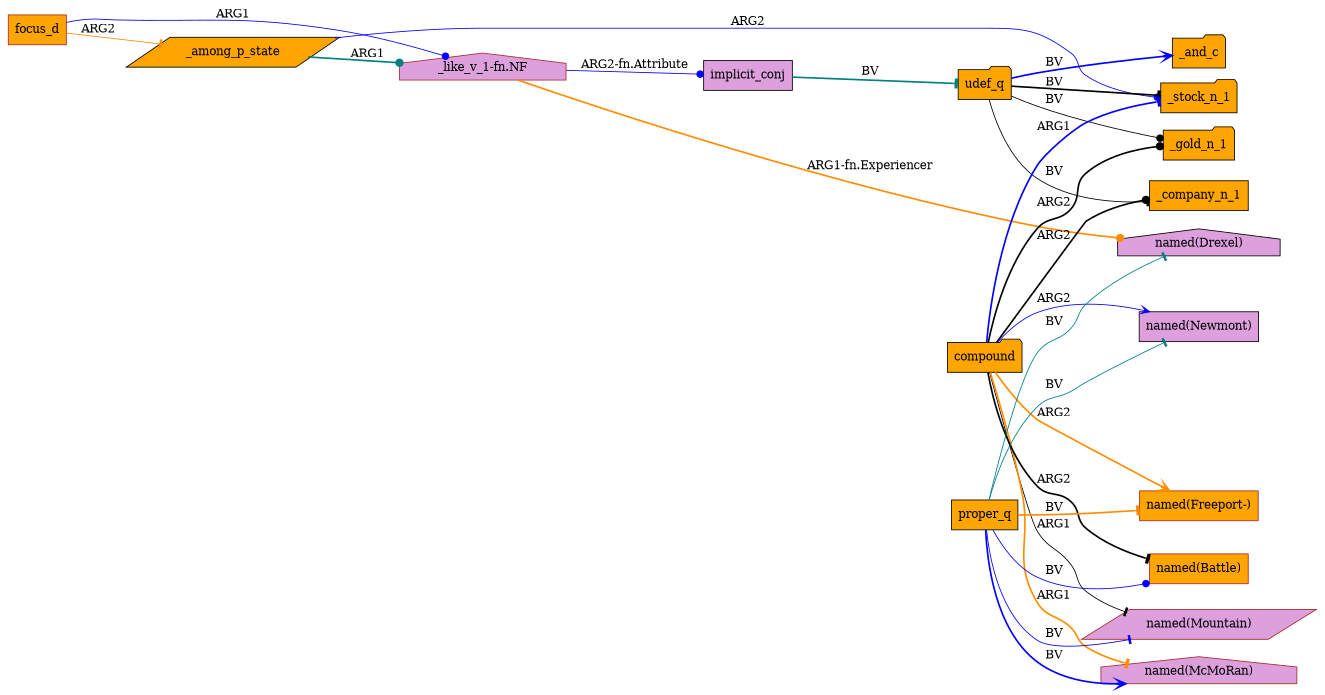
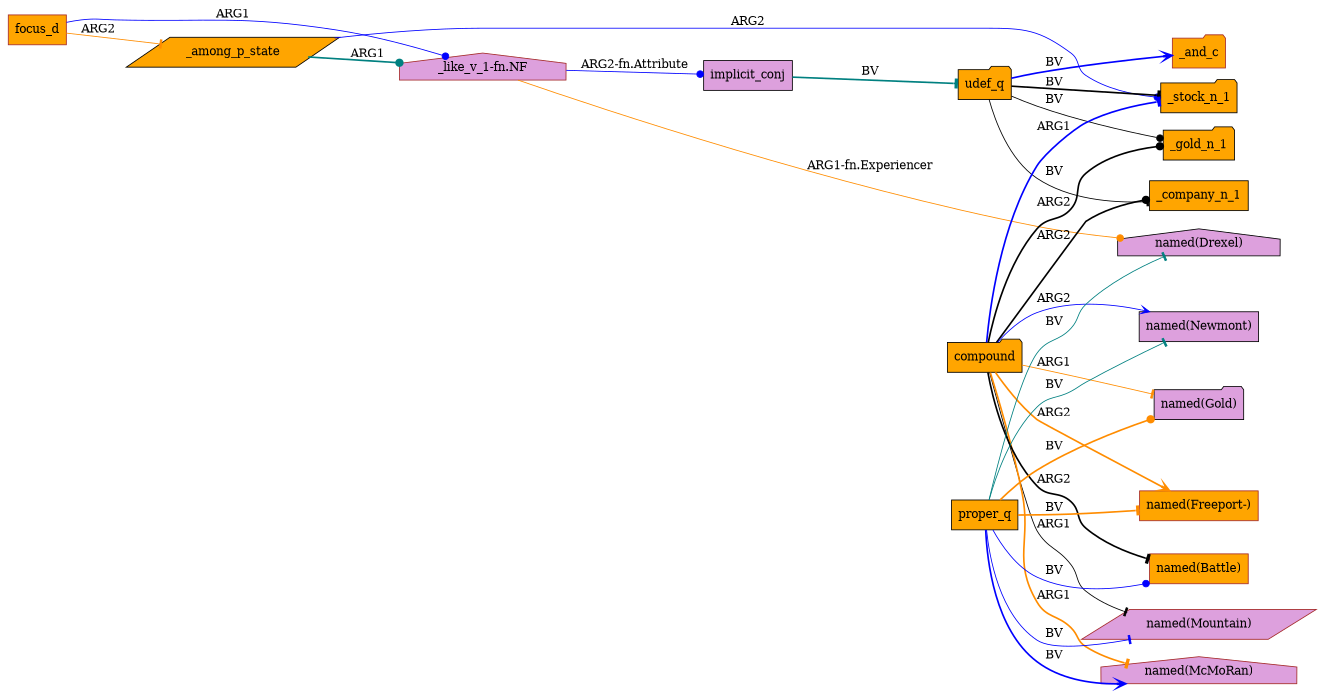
node "_and_c": color black -> brown
edge "_like_v_1-fn.NF" -> "named(Drexel)": style bold -> solid
node "named(Gold)": added
